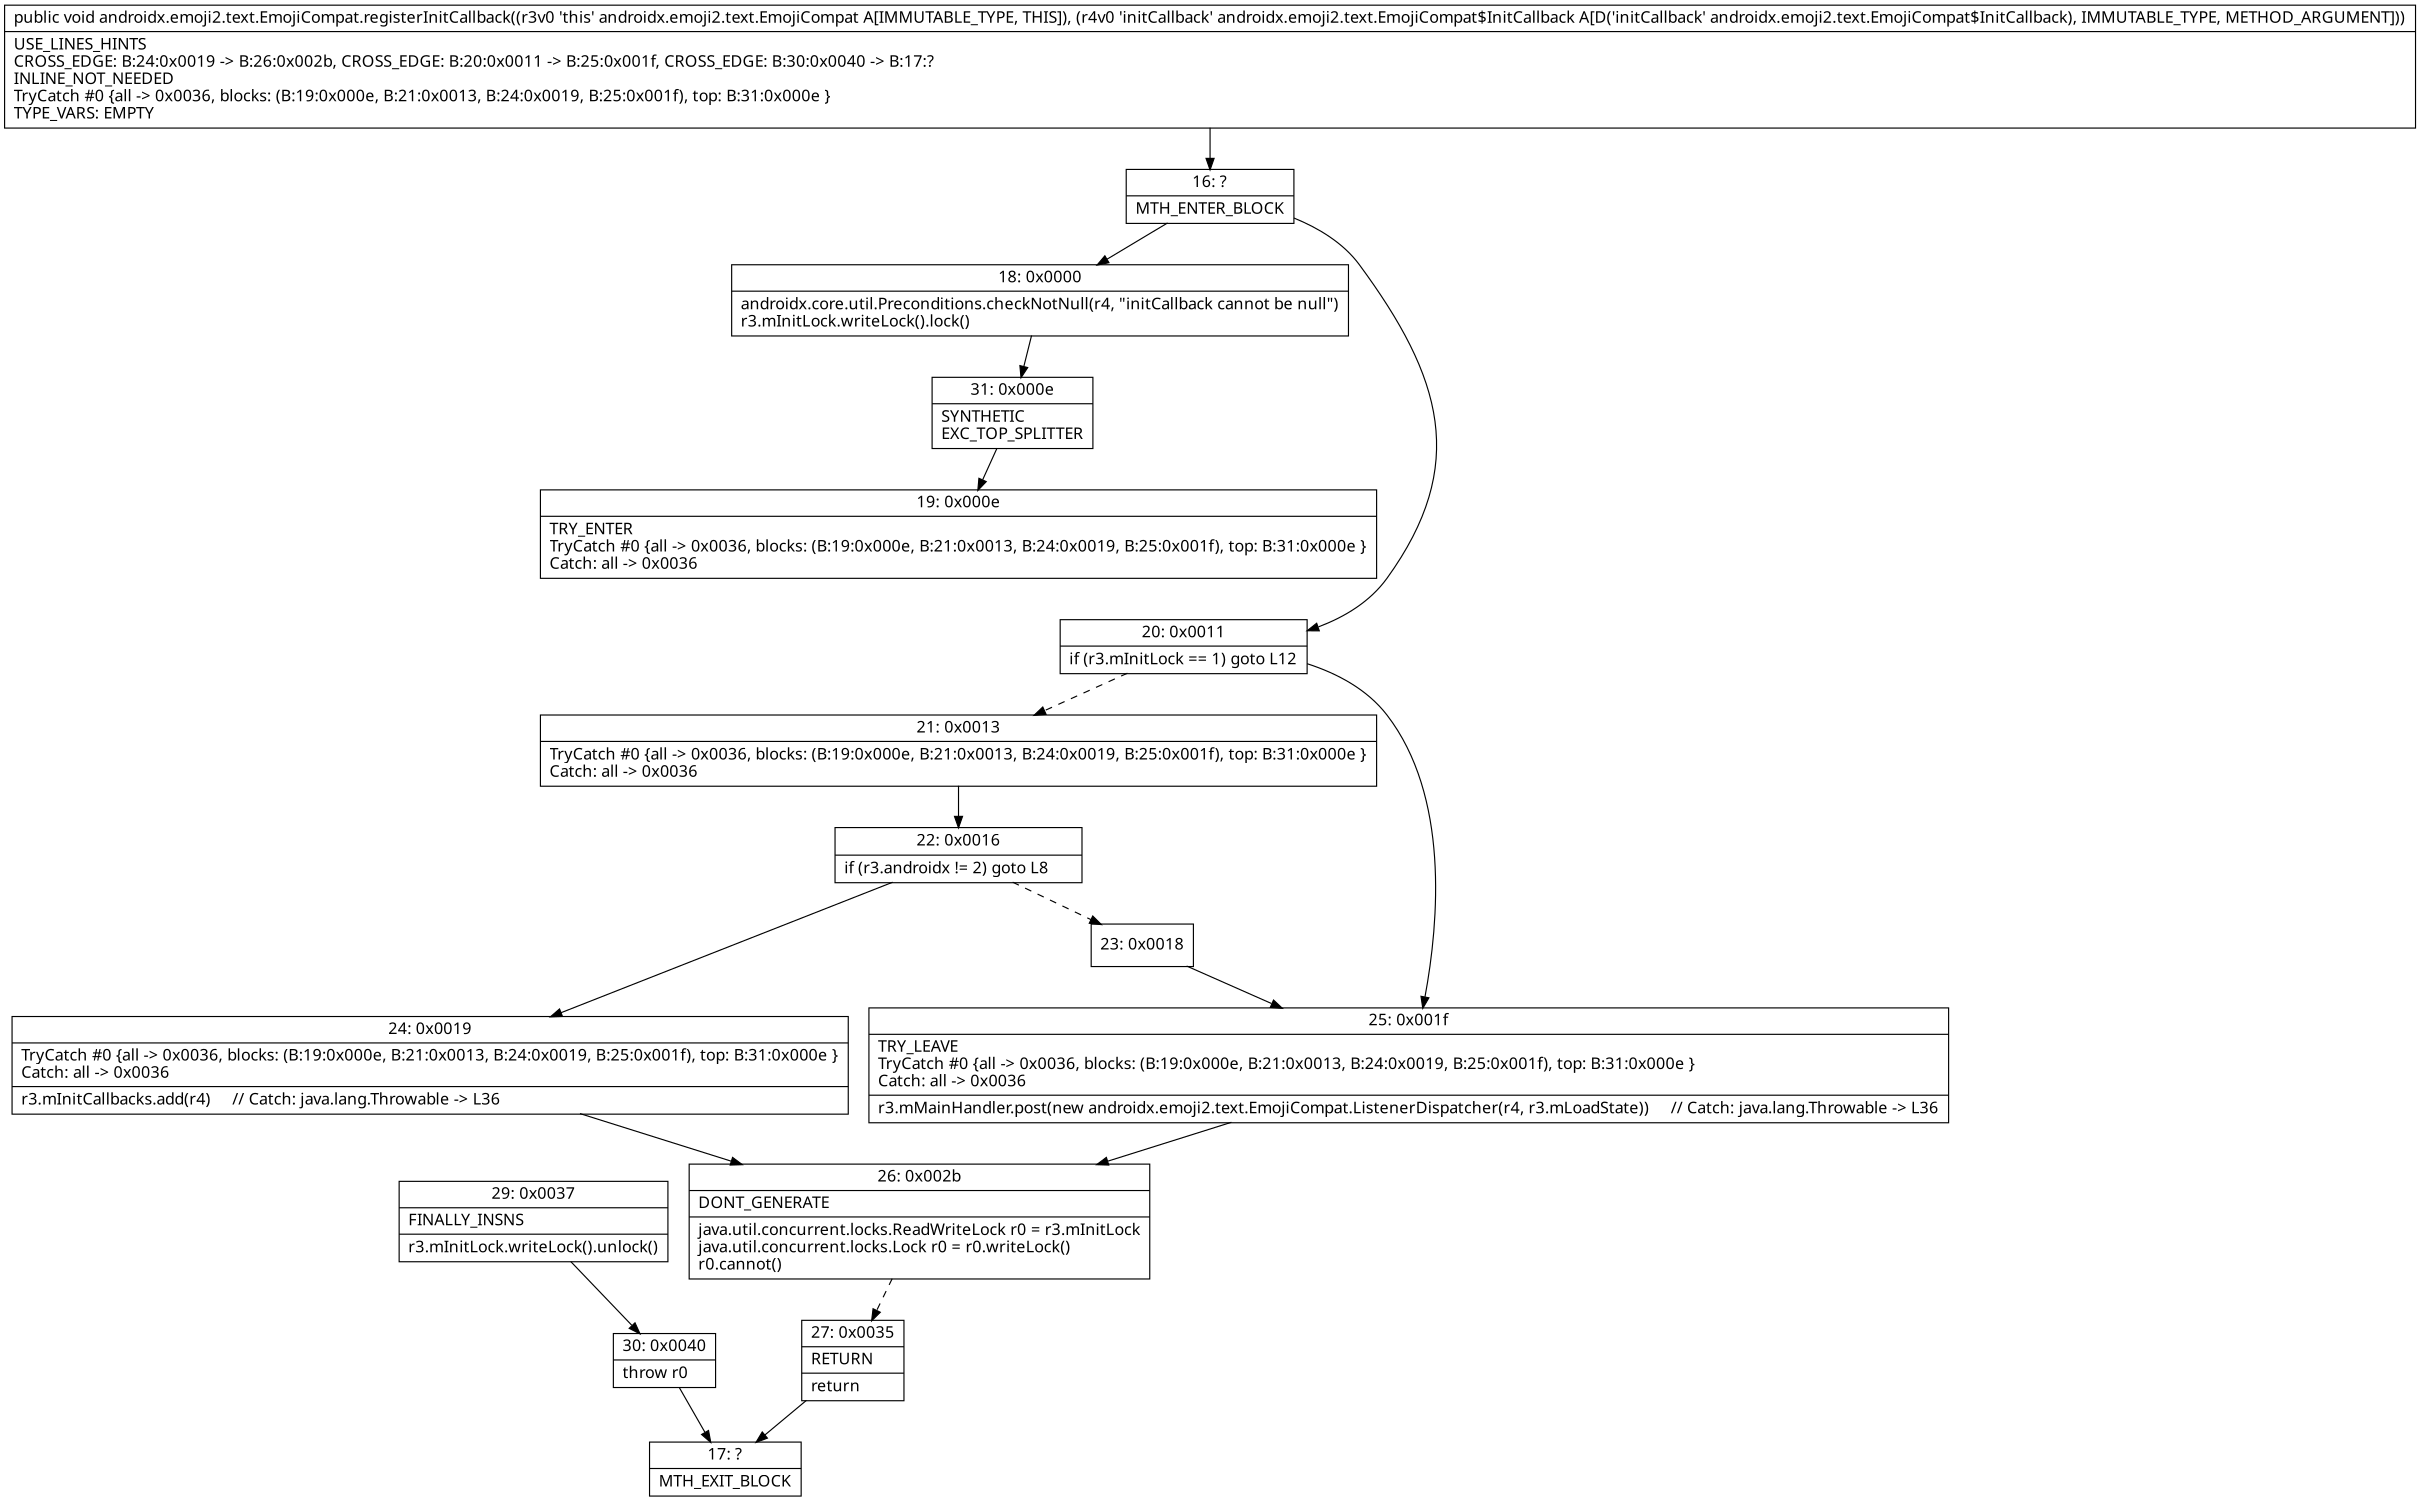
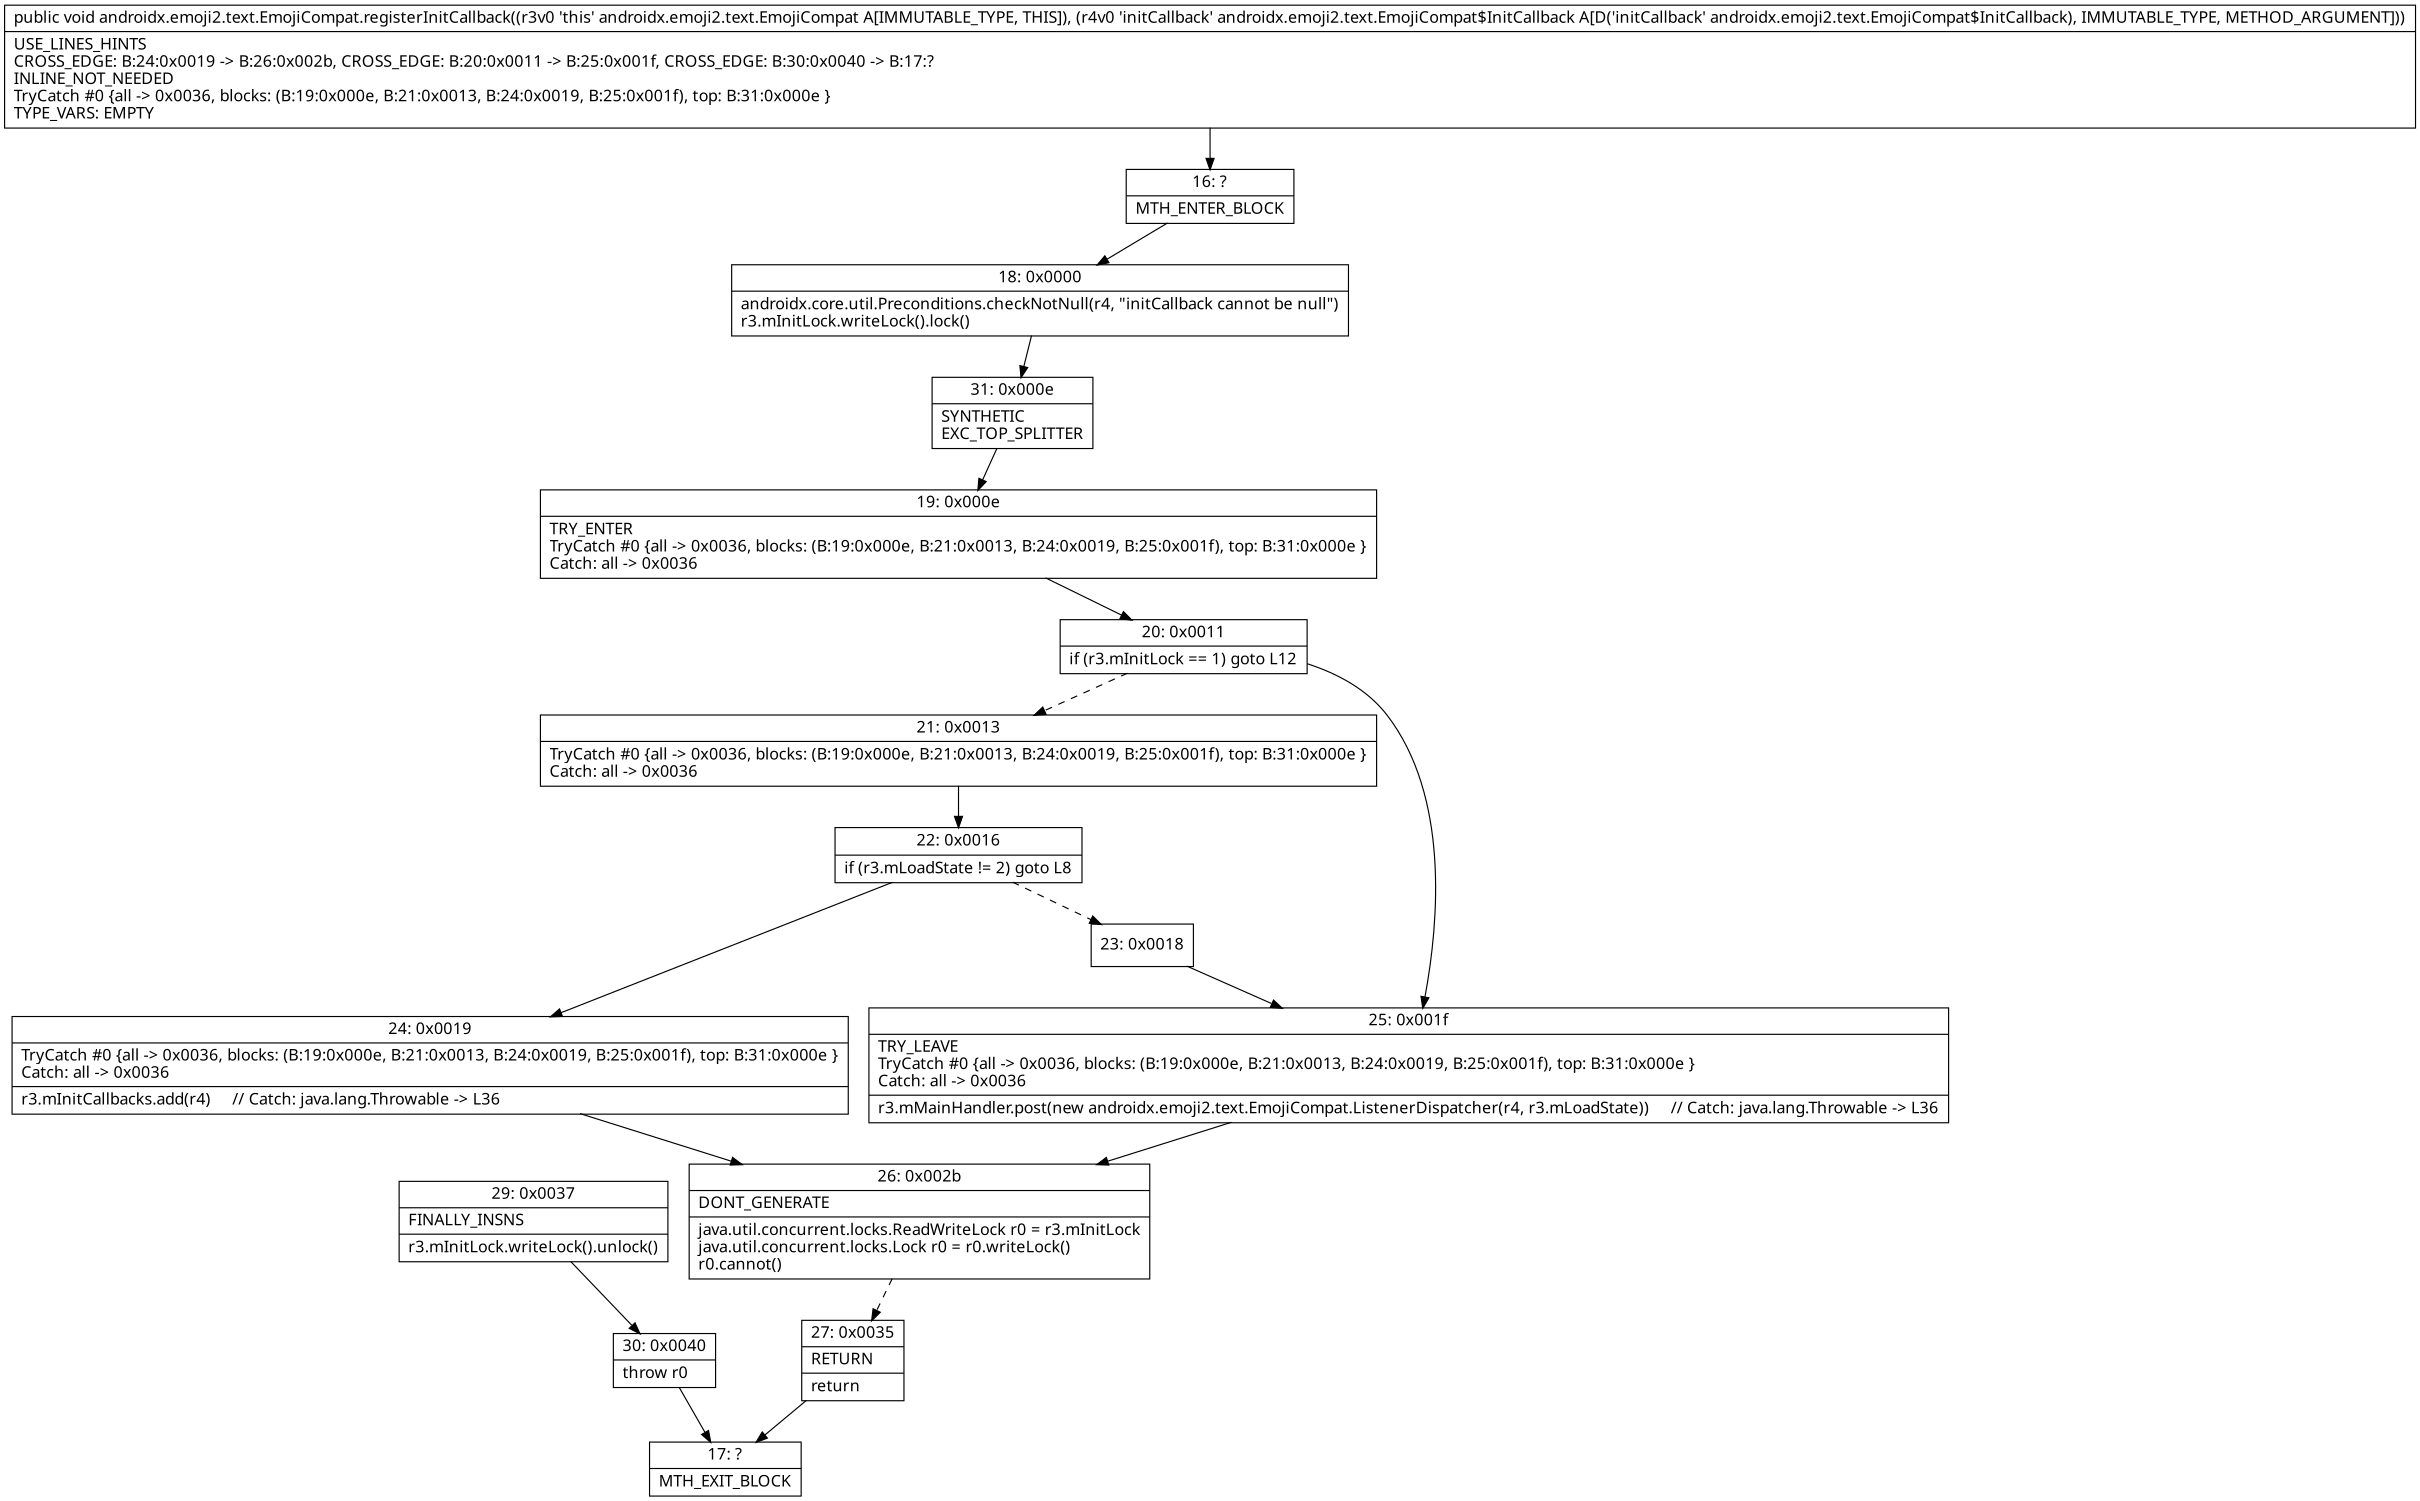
edge "16: ?" -> "20: 0x0011": now "19: 0x000e" -> "20: 0x0011"
node "22: 0x0016": text "if (r3.androidx != 2) goto L8" -> "if (r3.mLoadState != 2) goto L8"
